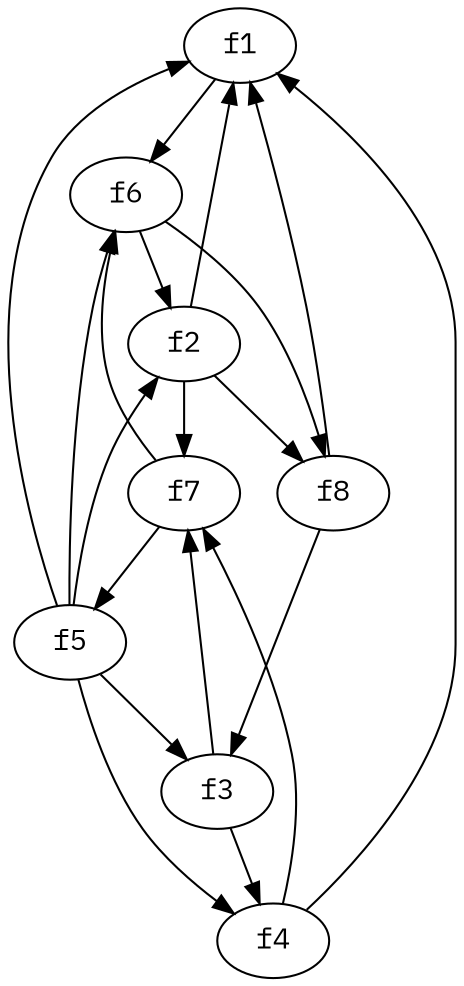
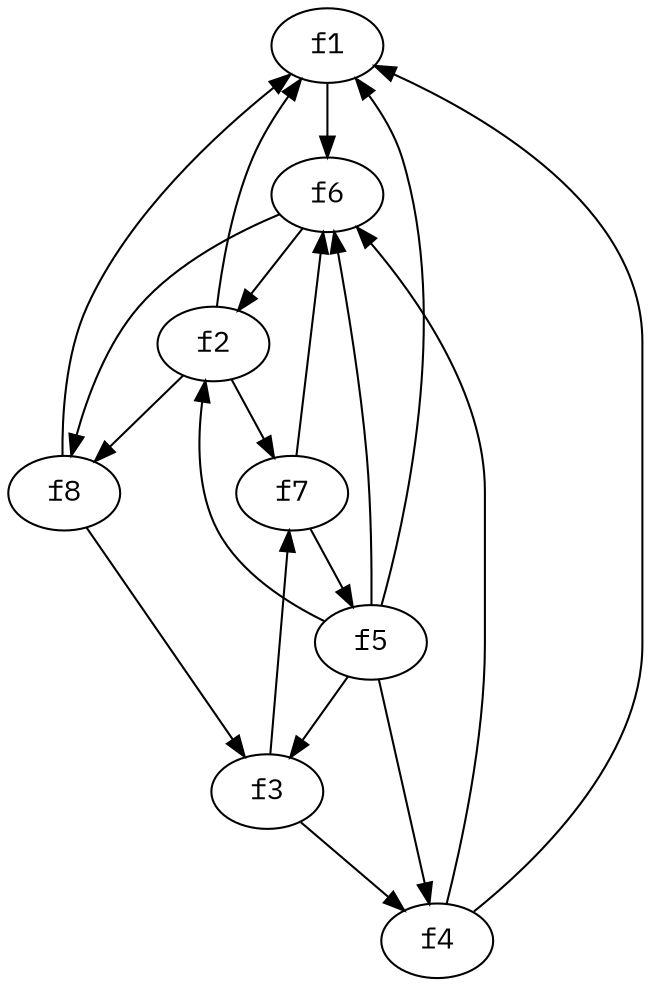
edge "f4" -> "f7": now "f4" -> "f6"
